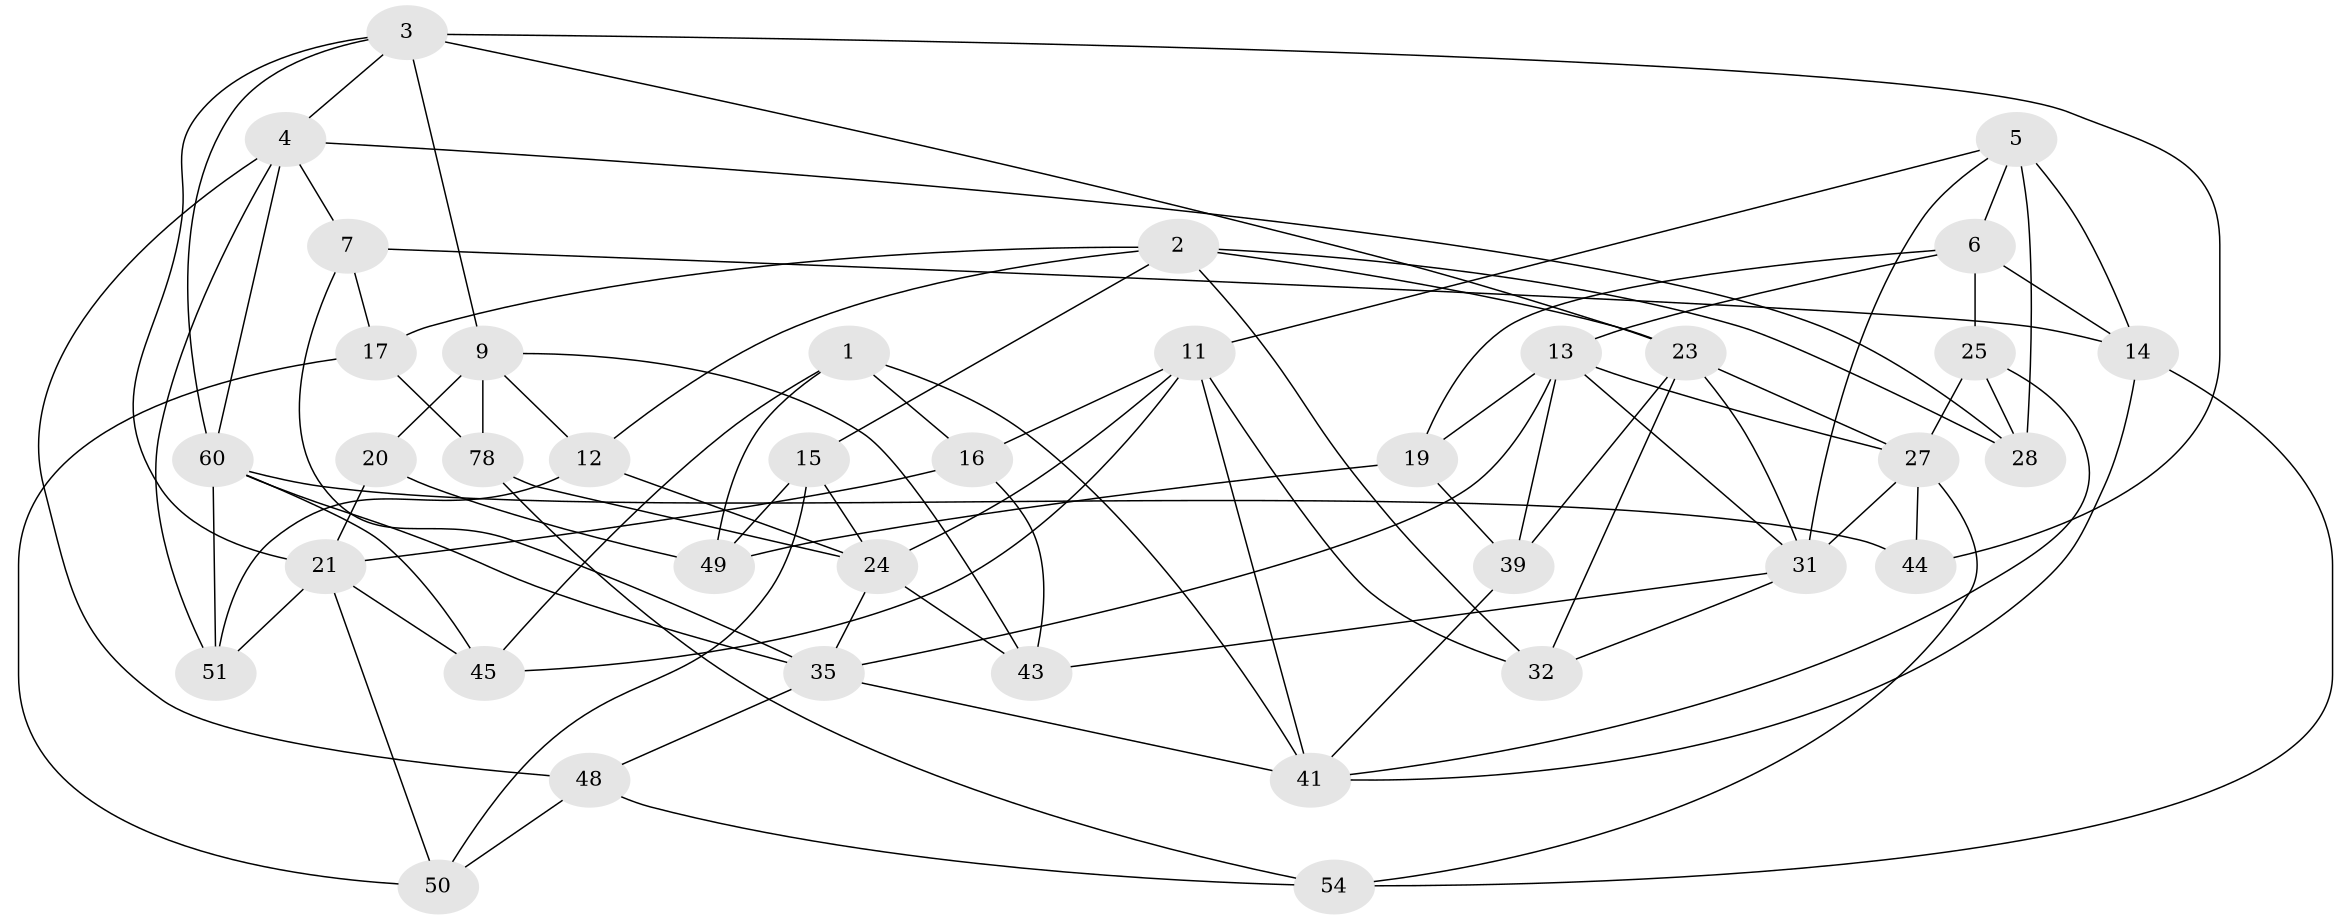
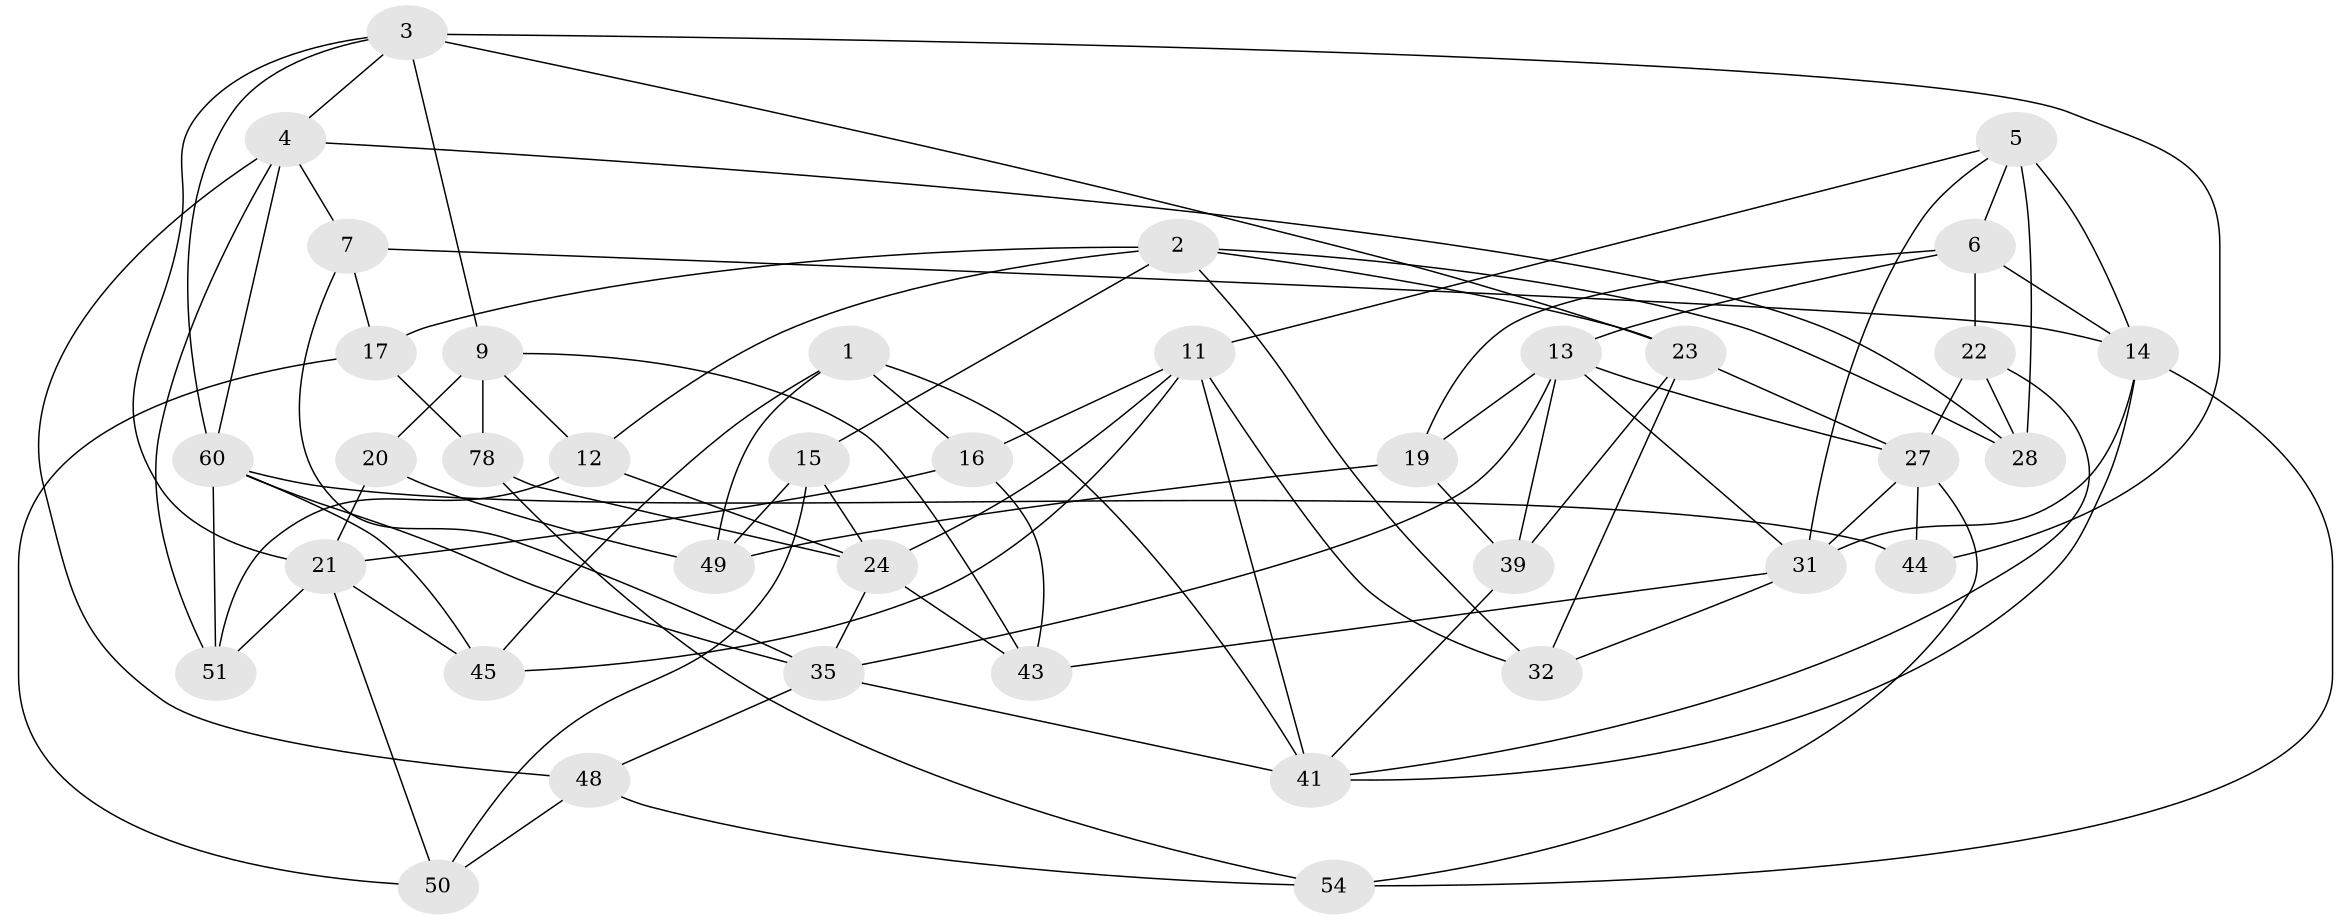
node "25": label "25" -> "22"
edge "23" -- "31": now "14" -- "31"
